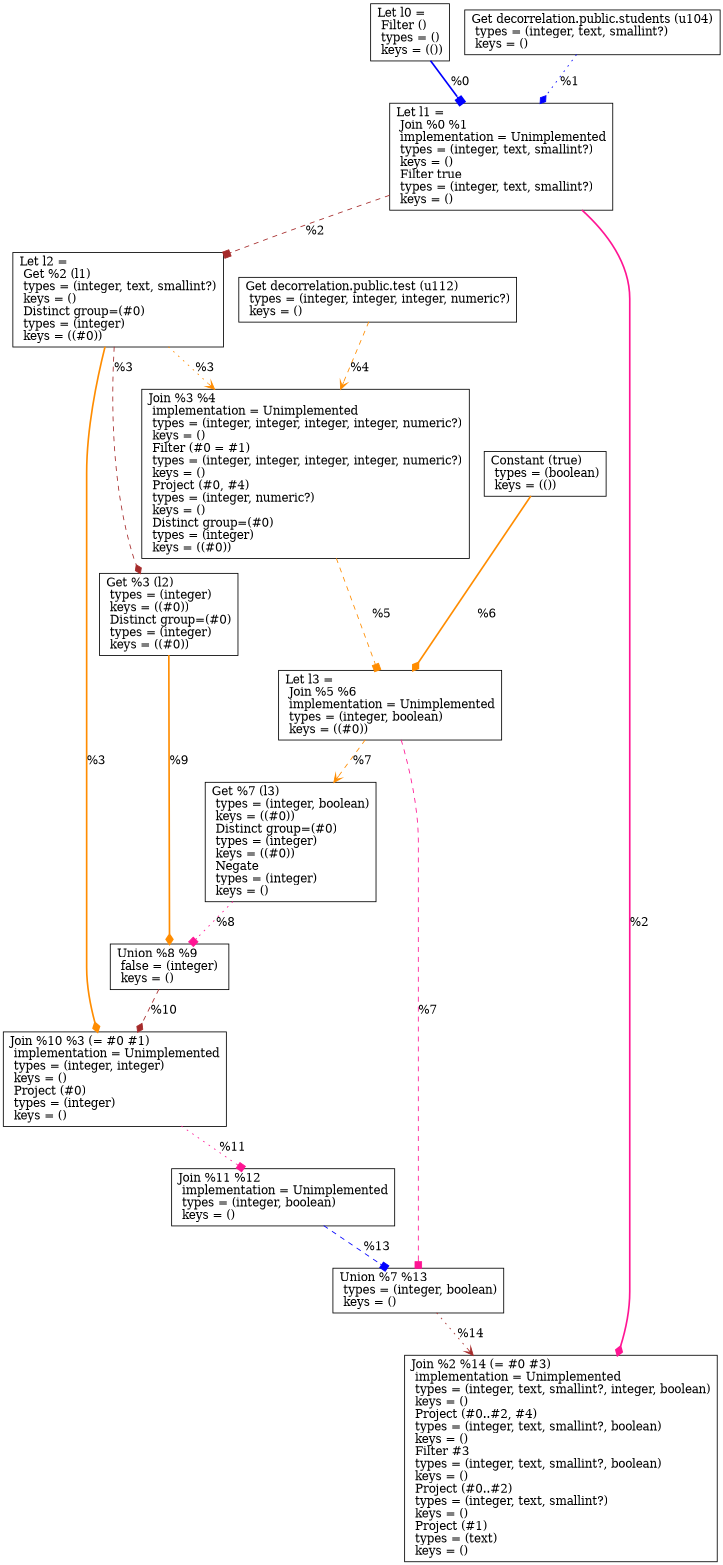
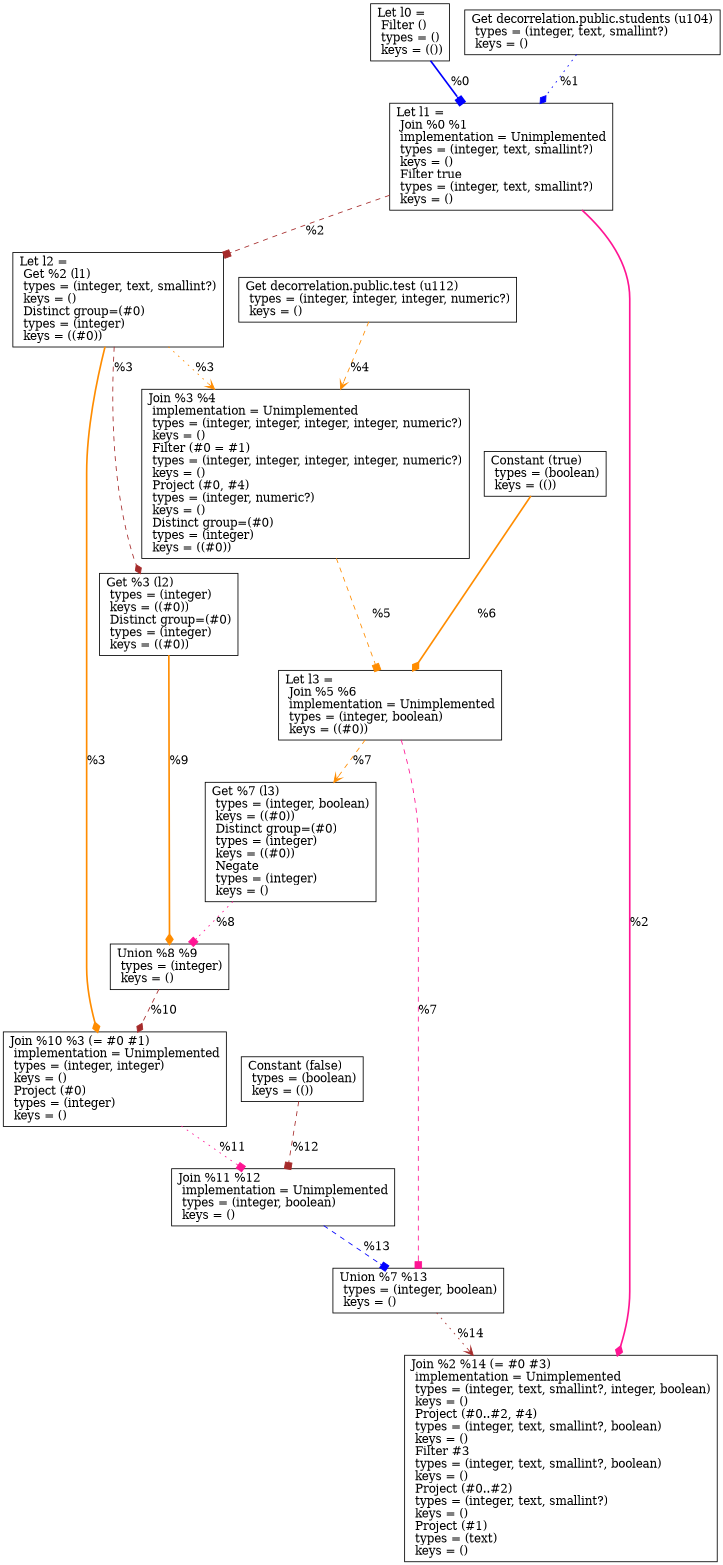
node "Union %8 %9 false = (integer) keys = ()": label "Union %8 %9 false = (integer) keys = ()" -> "Union %8 %9 types = (integer) keys = ()"
node "Constant (false) types = (boolean) keys = (())": added
